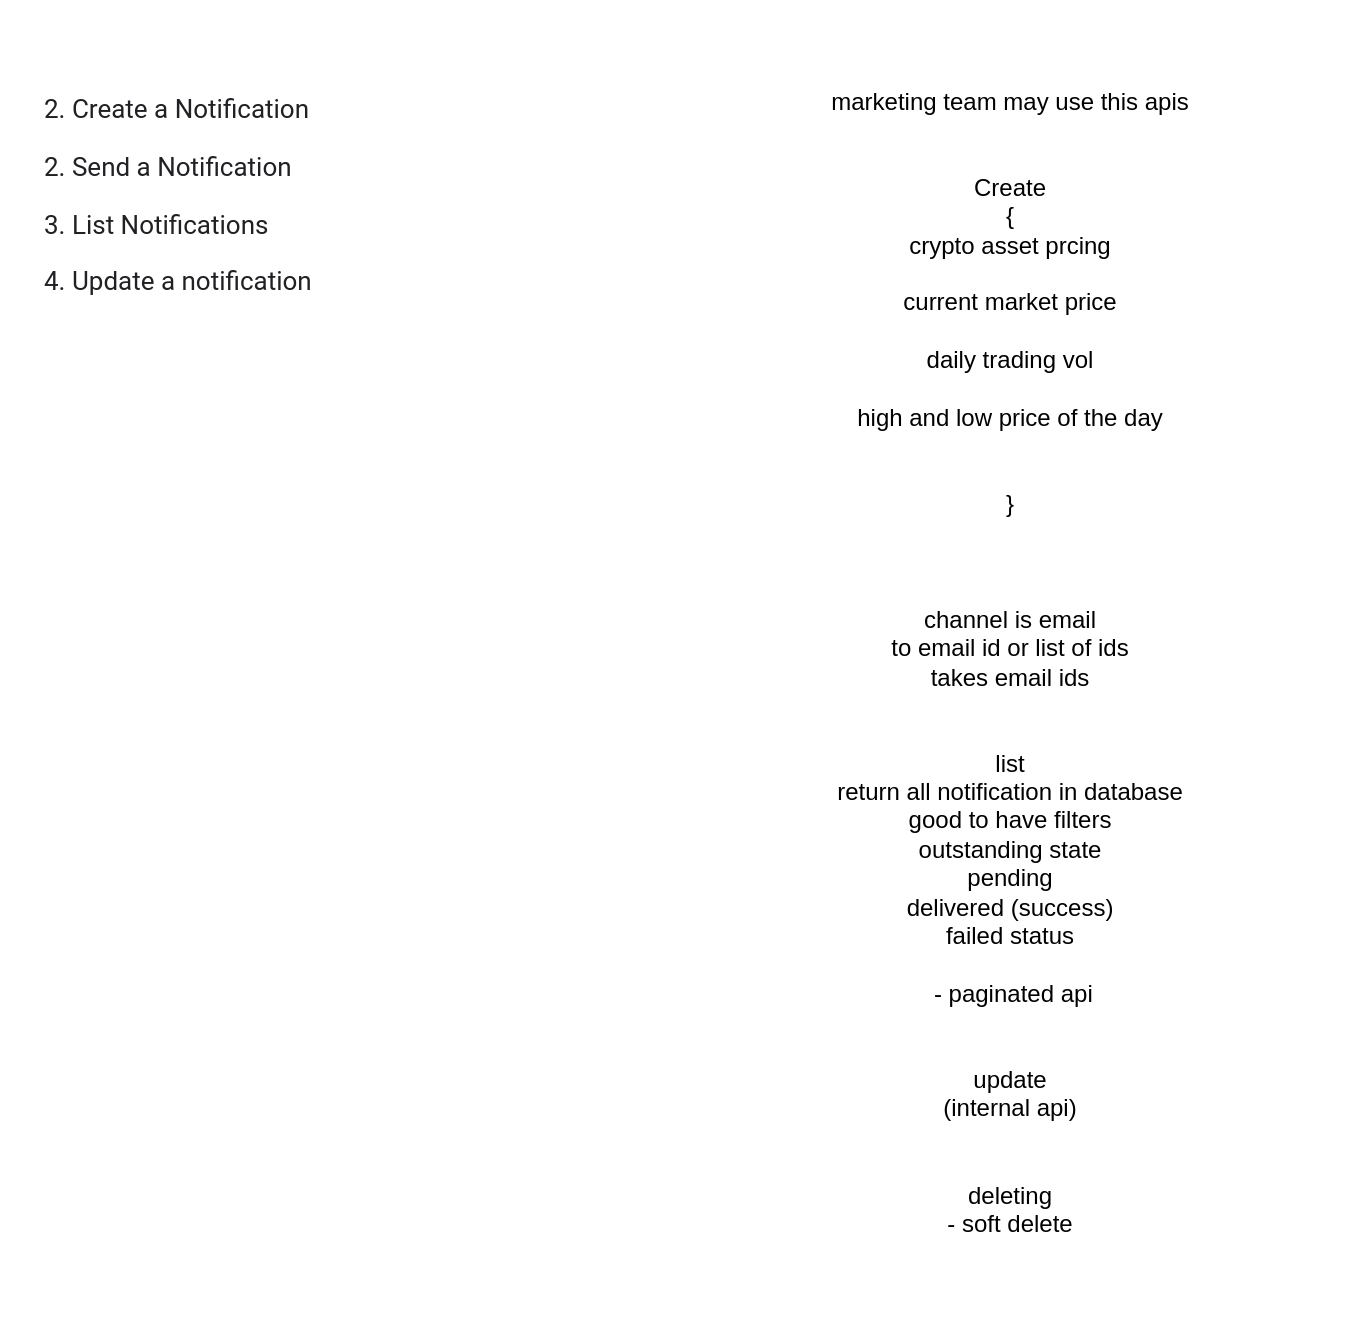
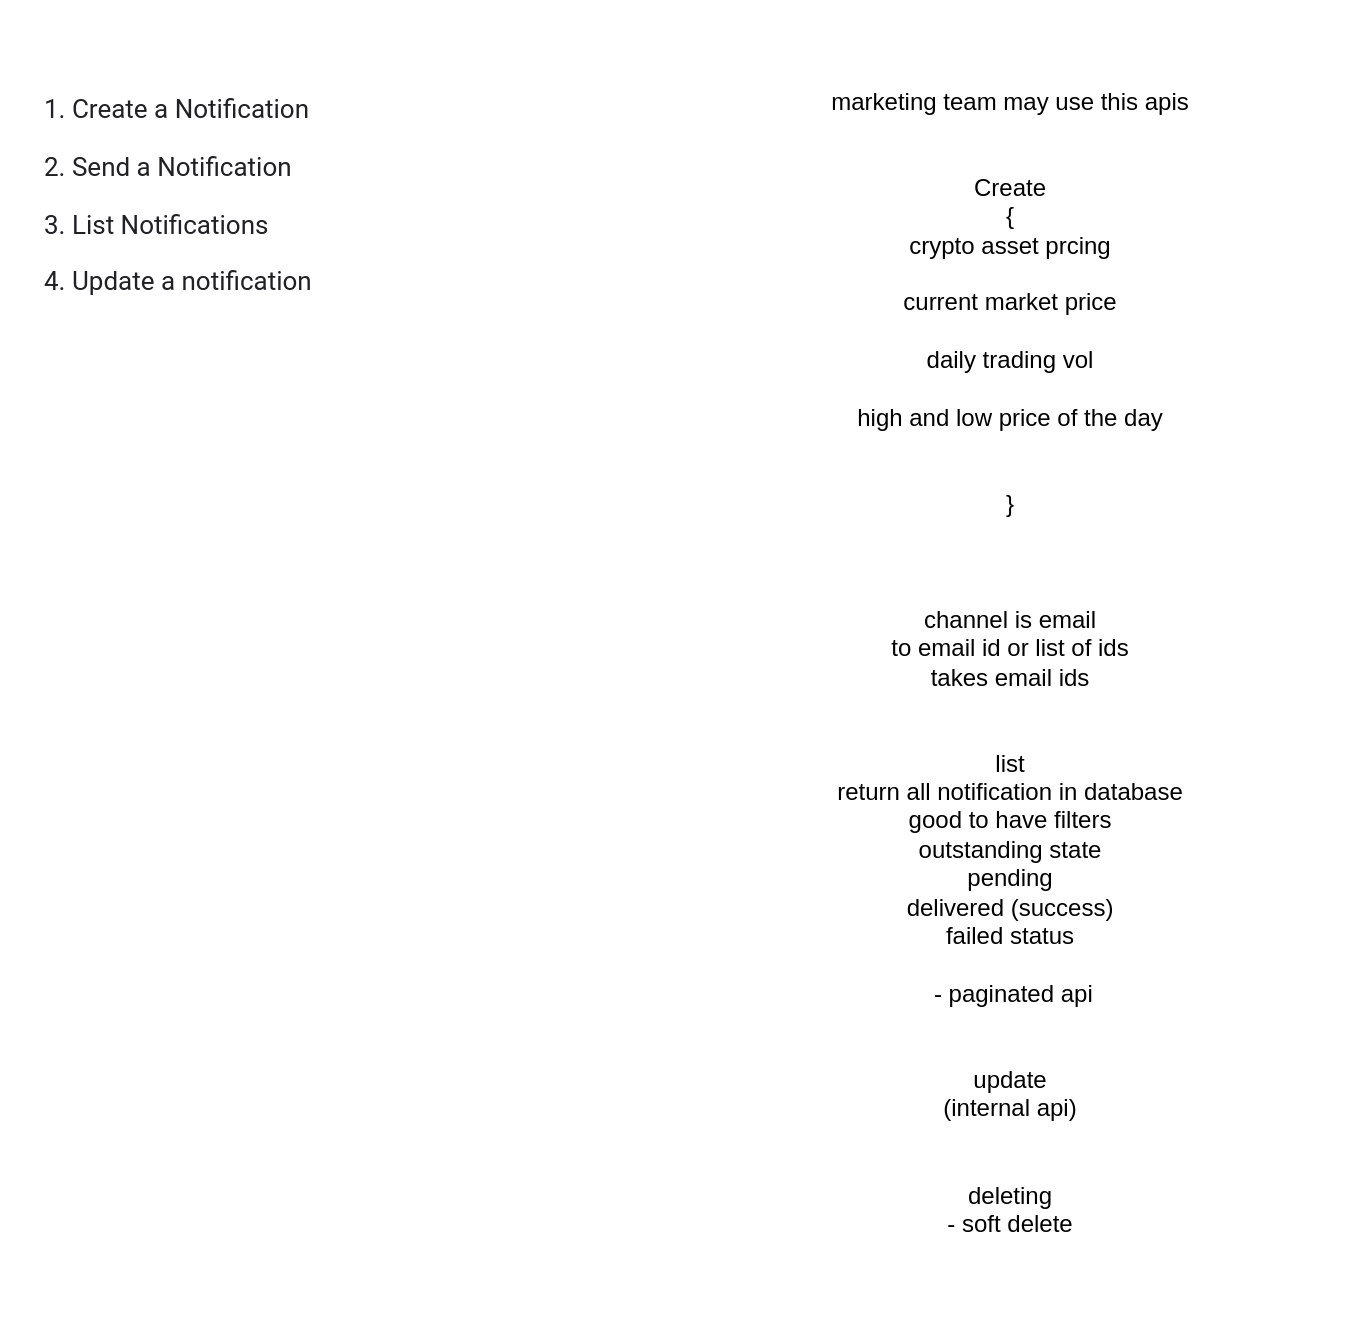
node "2. Create a Notification 2. Send a Notification 3. List Notifications 4. Update a notification": label "2. Create a Notification 2. Send a Notification 3. List Notifications 4. Update a notification" -> "1. Create a Notification 2. Send a Notification 3. List Notifications 4. Update a notification"
